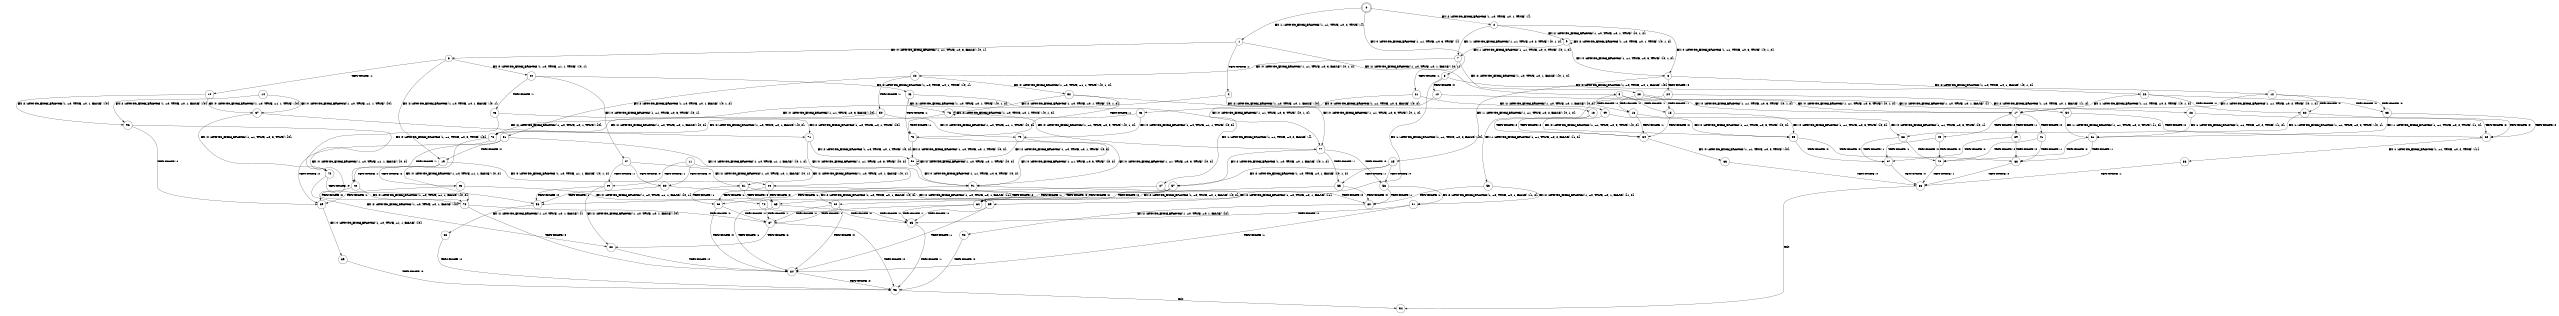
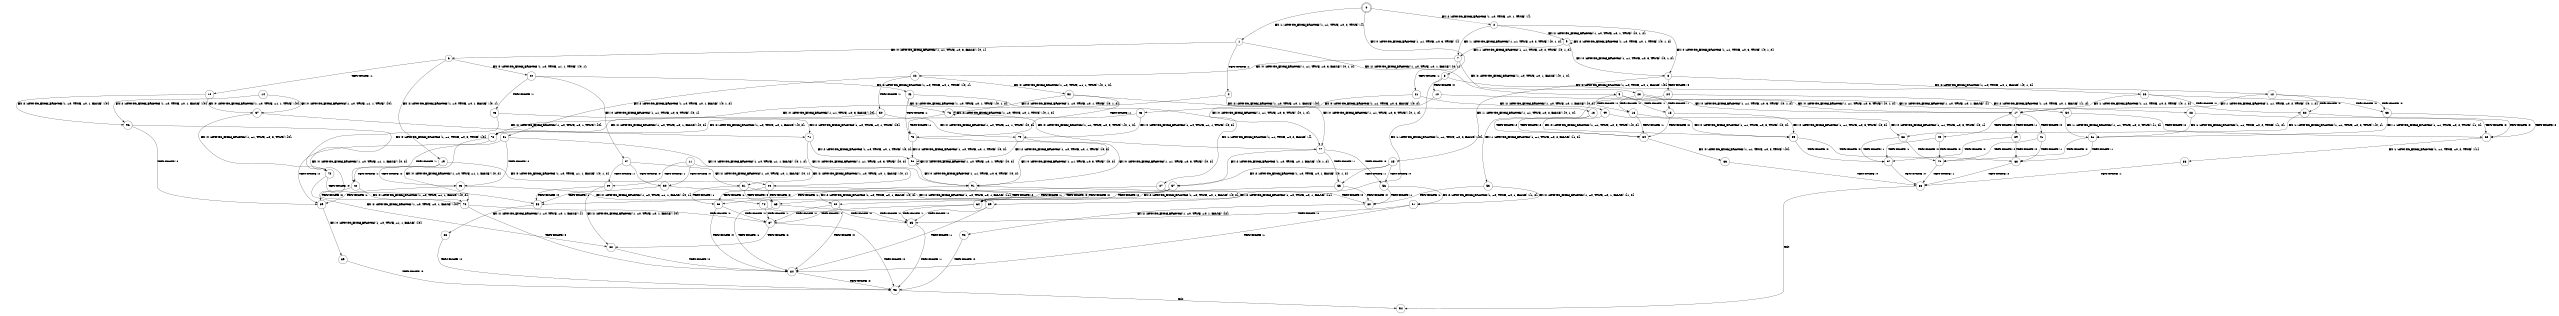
edge "51" -> "19": now "51" -> "43"
